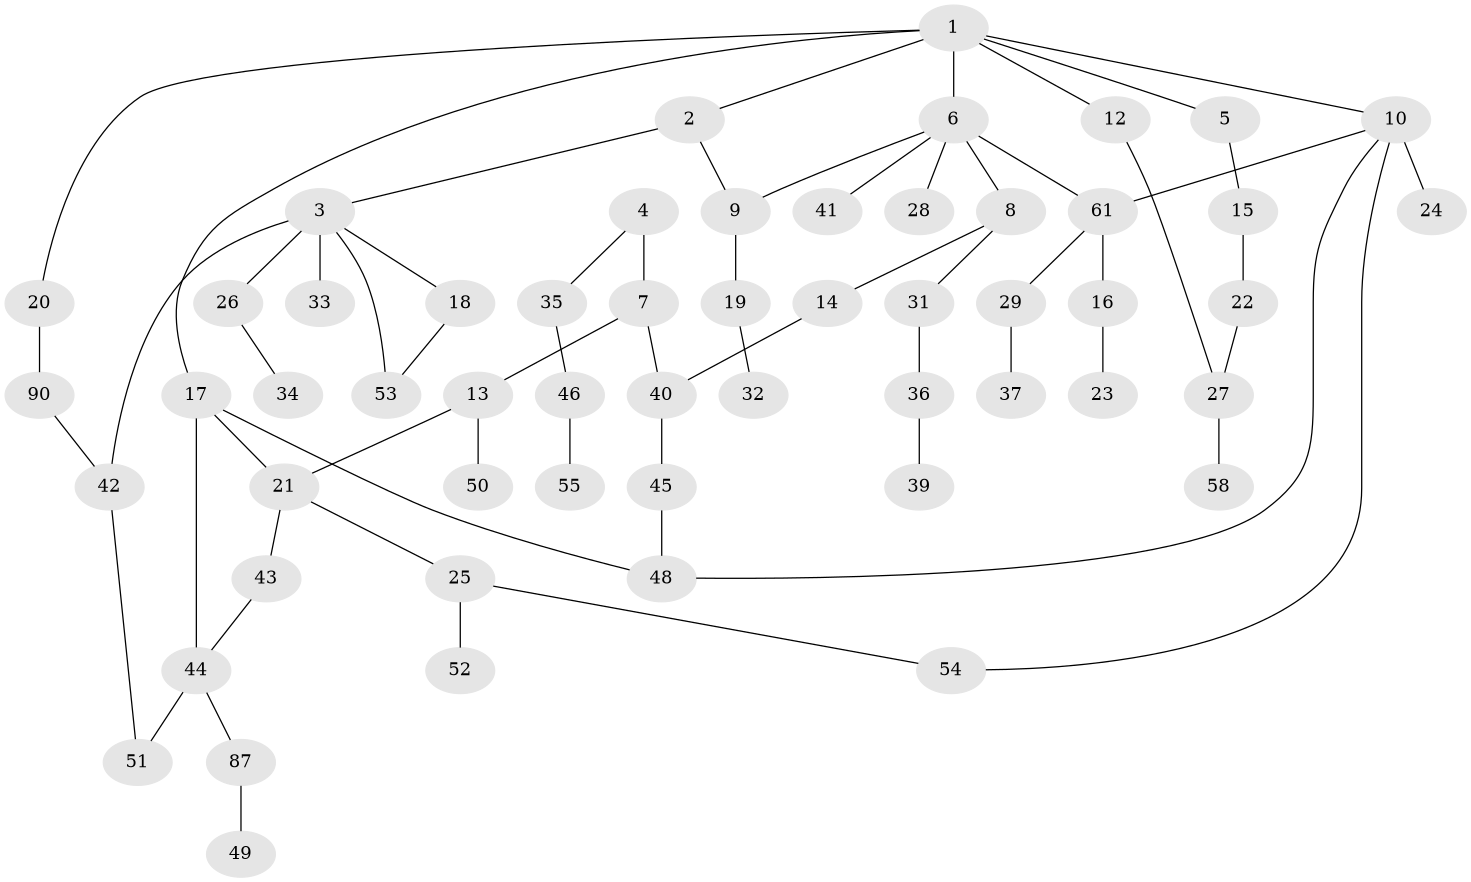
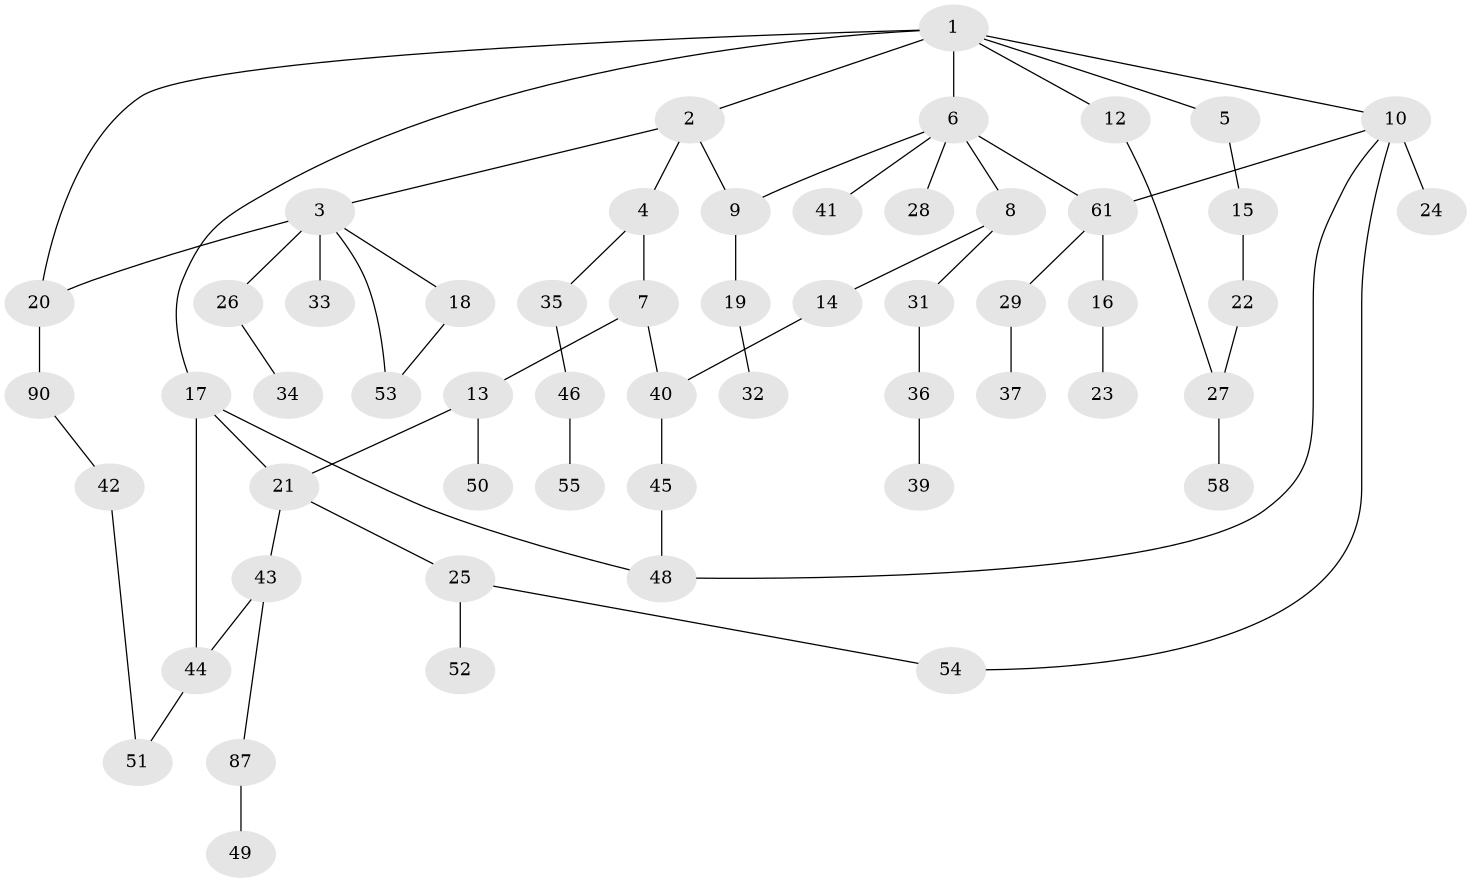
edge "2" -- "4": added
edge "3" -- "42": now "3" -- "20"
edge "44" -- "87": now "43" -- "87"
